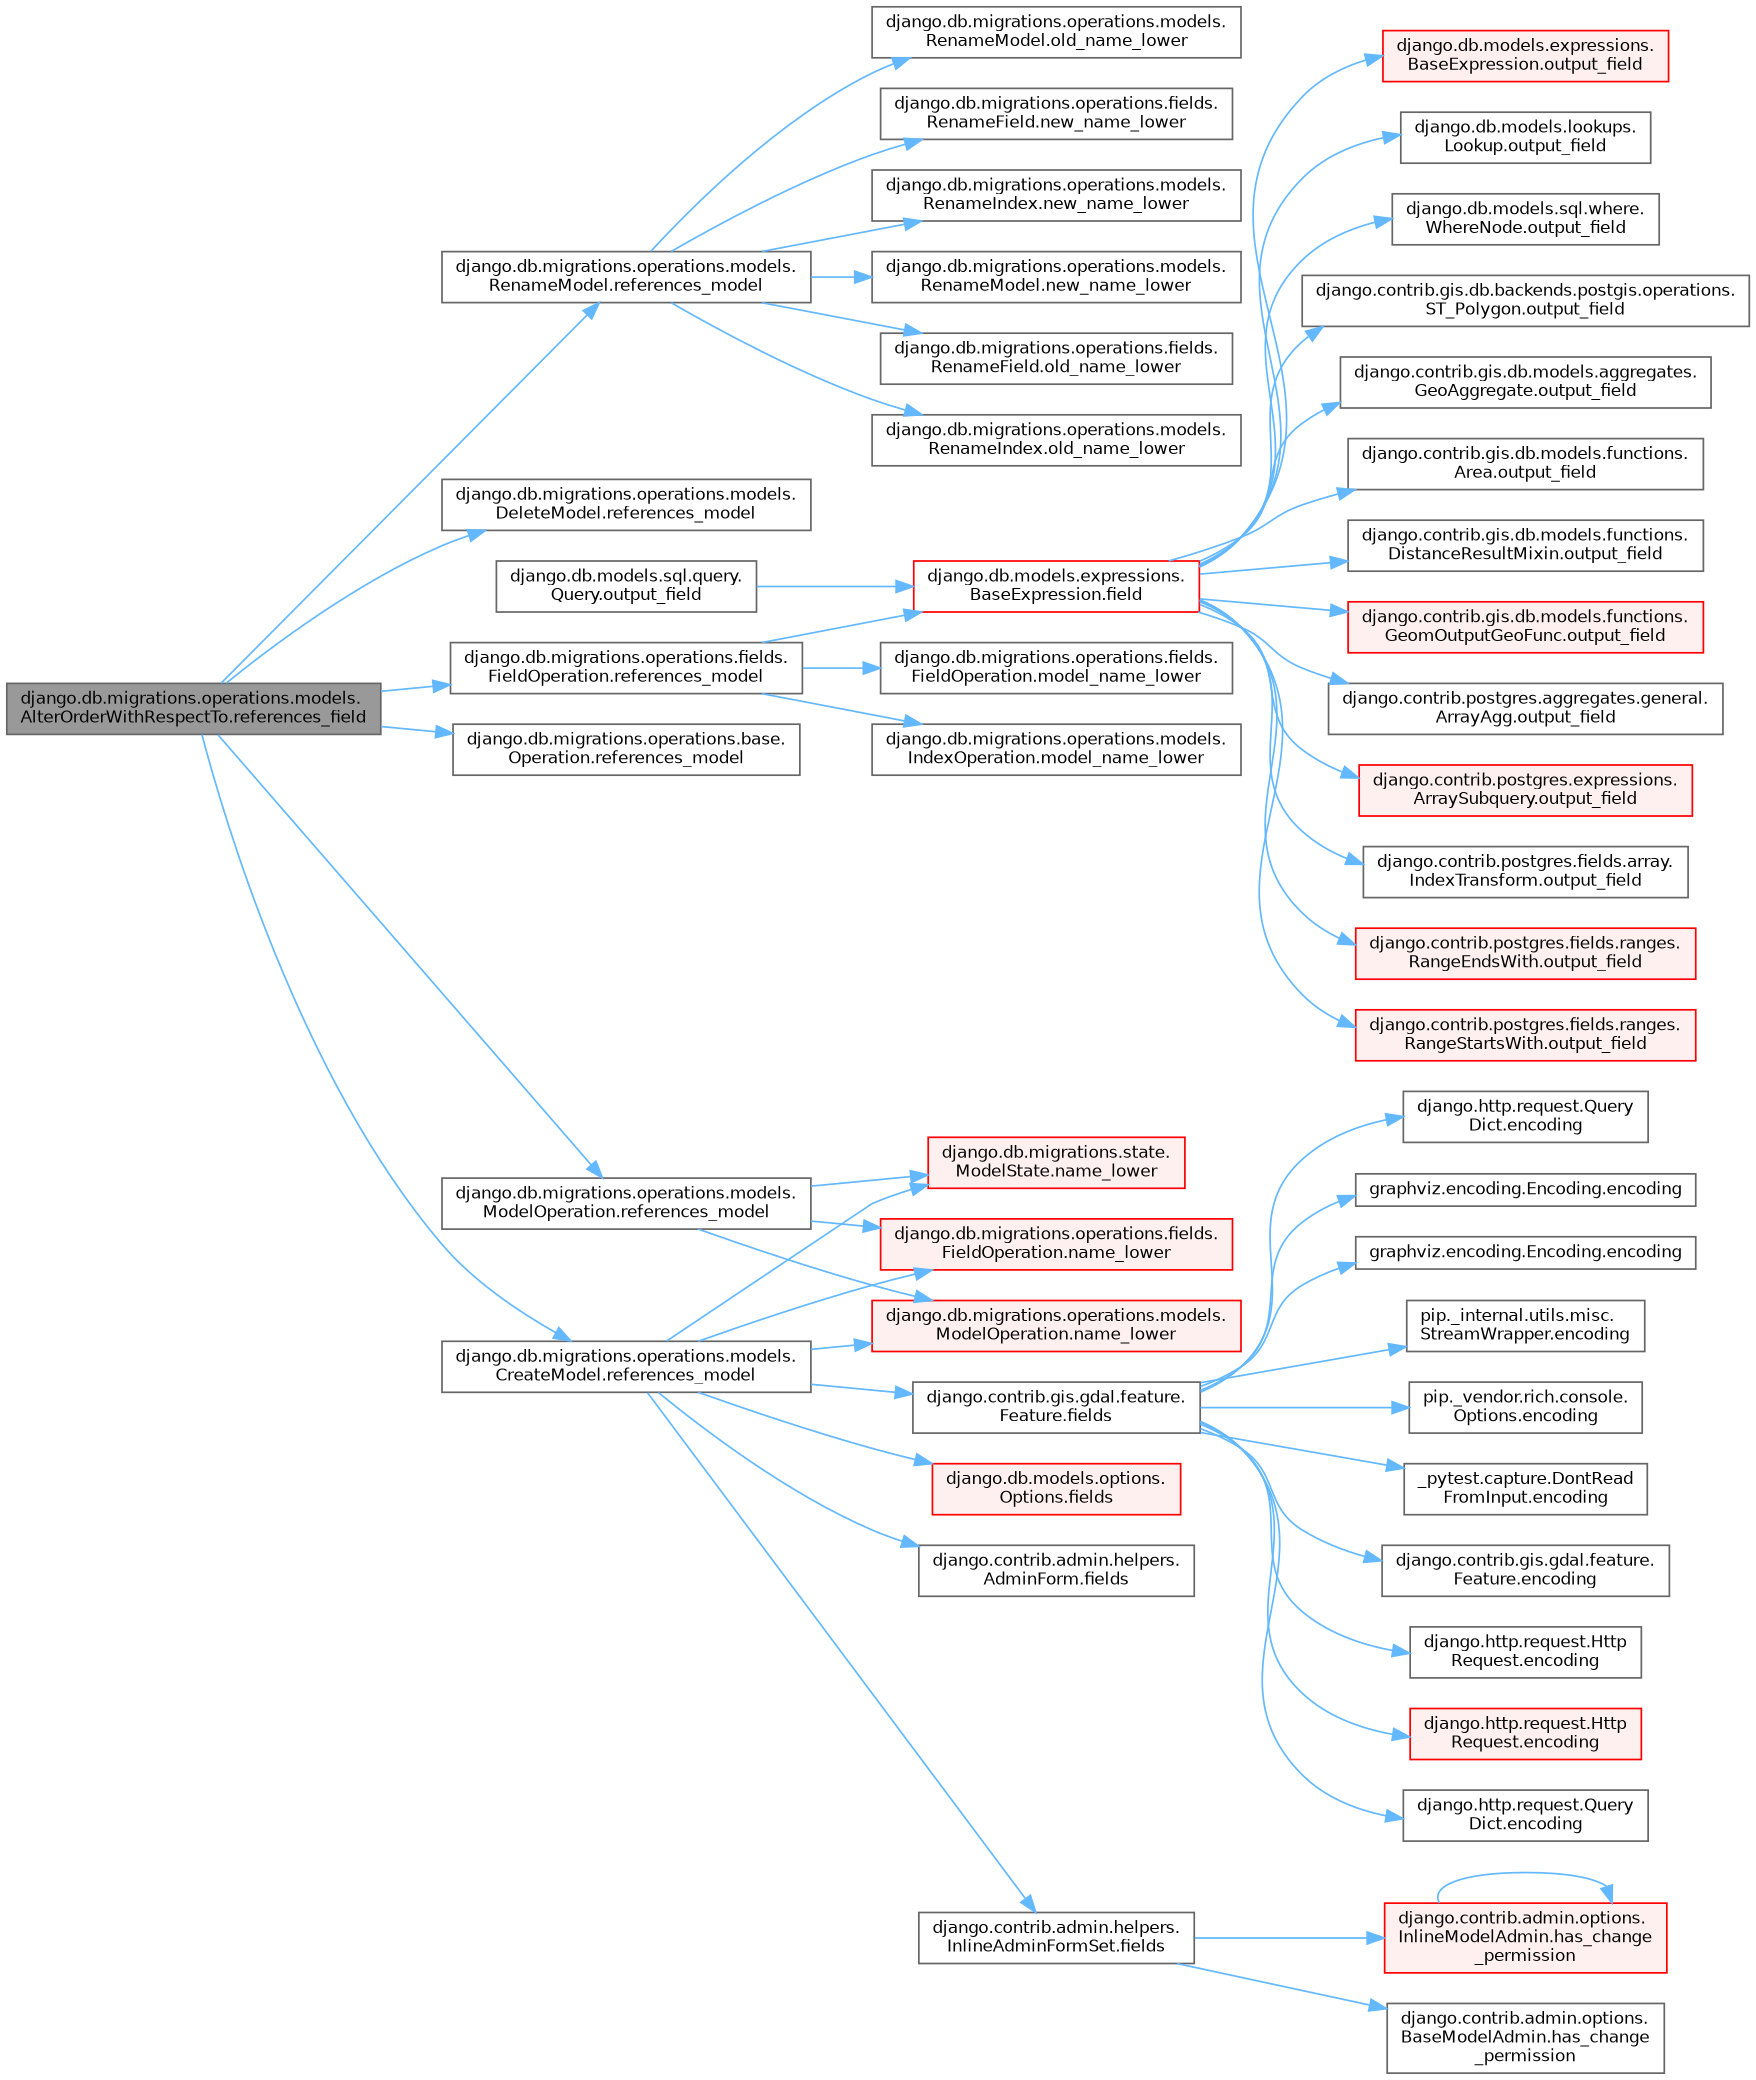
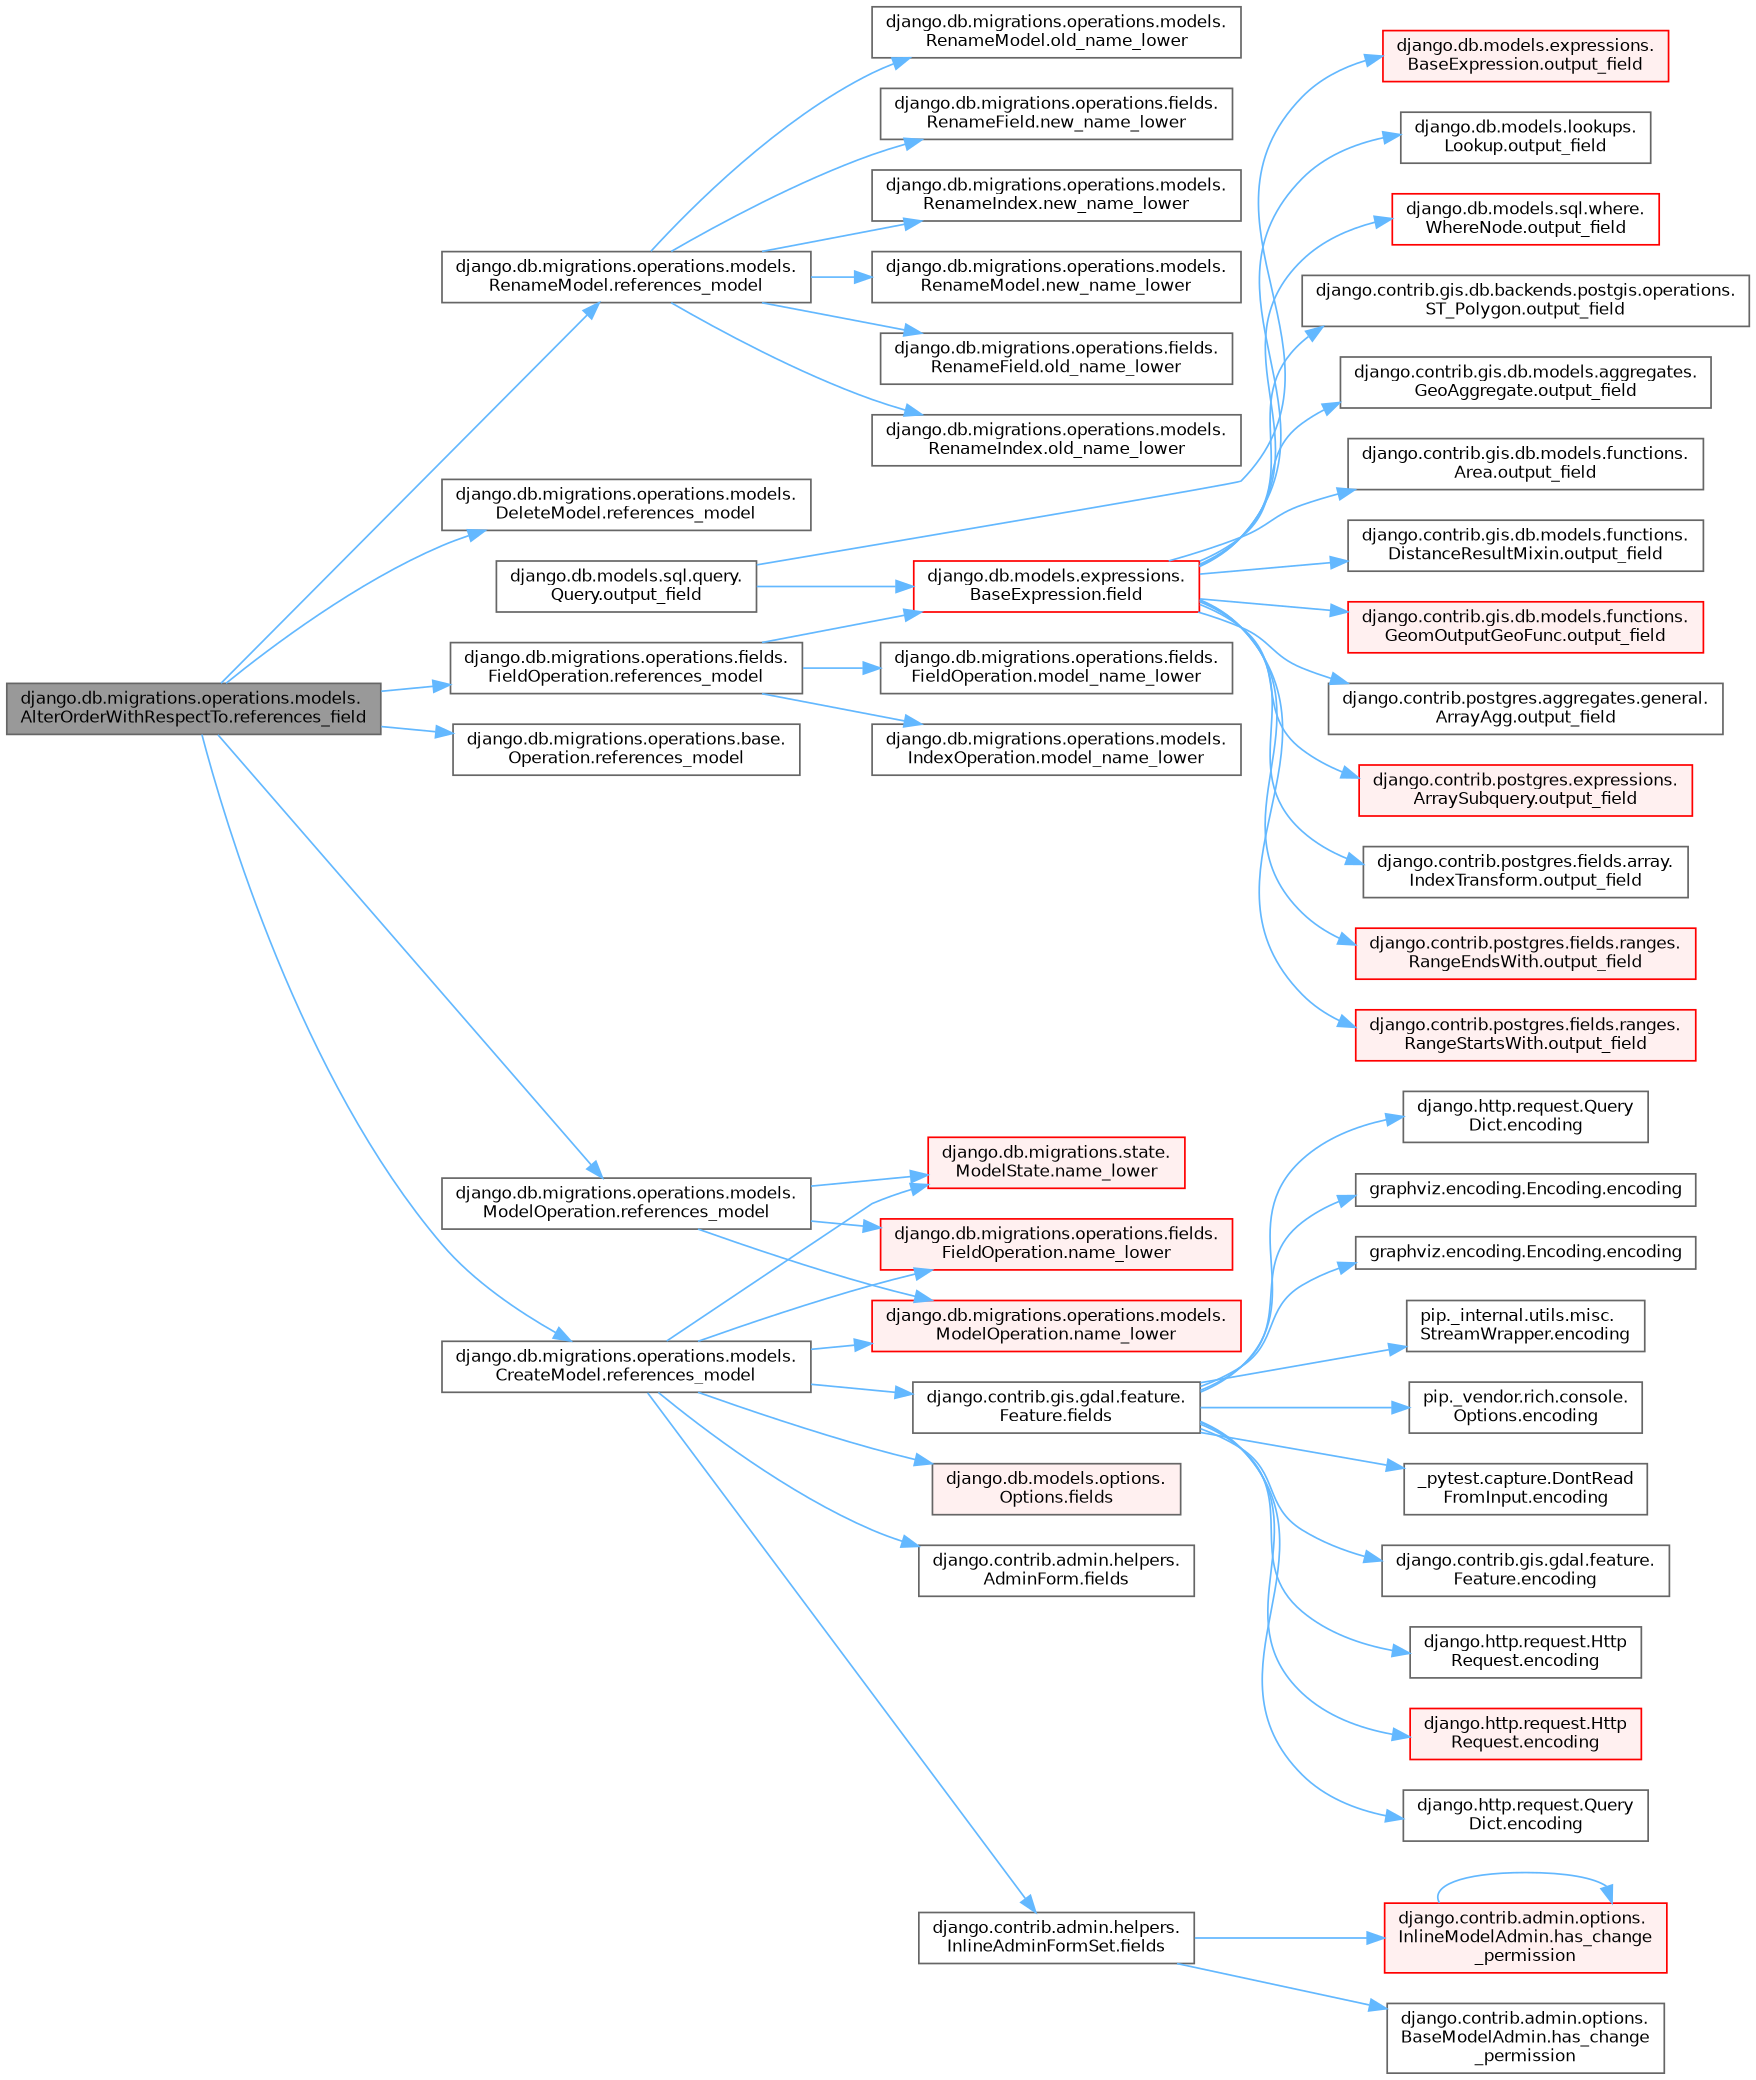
node "django.db.models.sql.where. WhereNode.output_field": color grey40 -> red
edge "django.db.models.expressions. BaseExpression.field" -> "django.db.models.expressions. BaseExpression.output_field": now "django.db.models.sql.query. Query.output_field" -> "django.db.models.expressions. BaseExpression.output_field"
node "django.db.models.options. Options.fields": color red -> grey40
